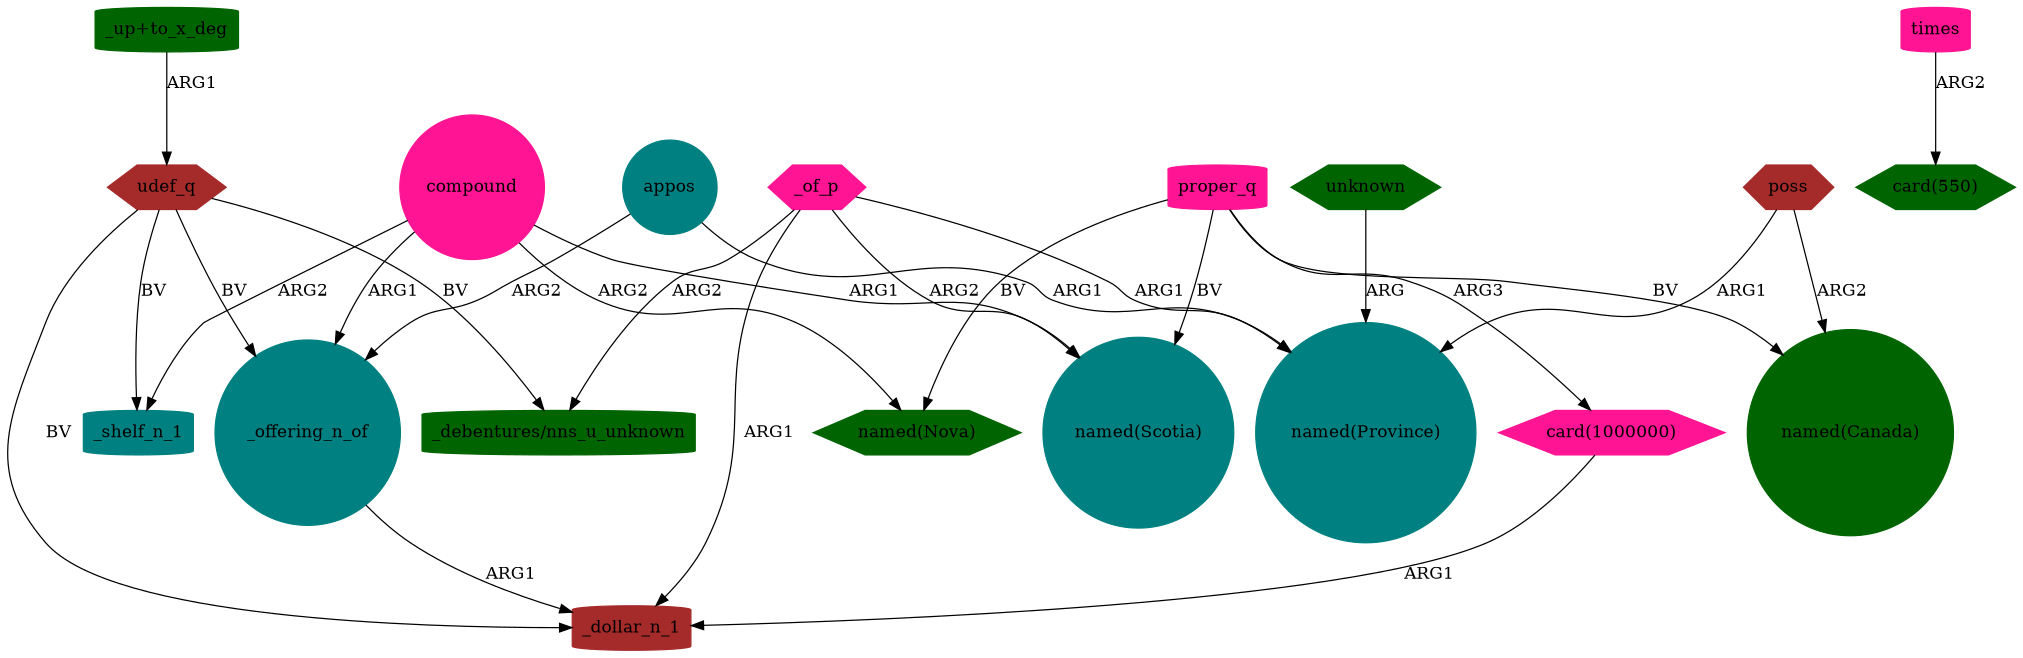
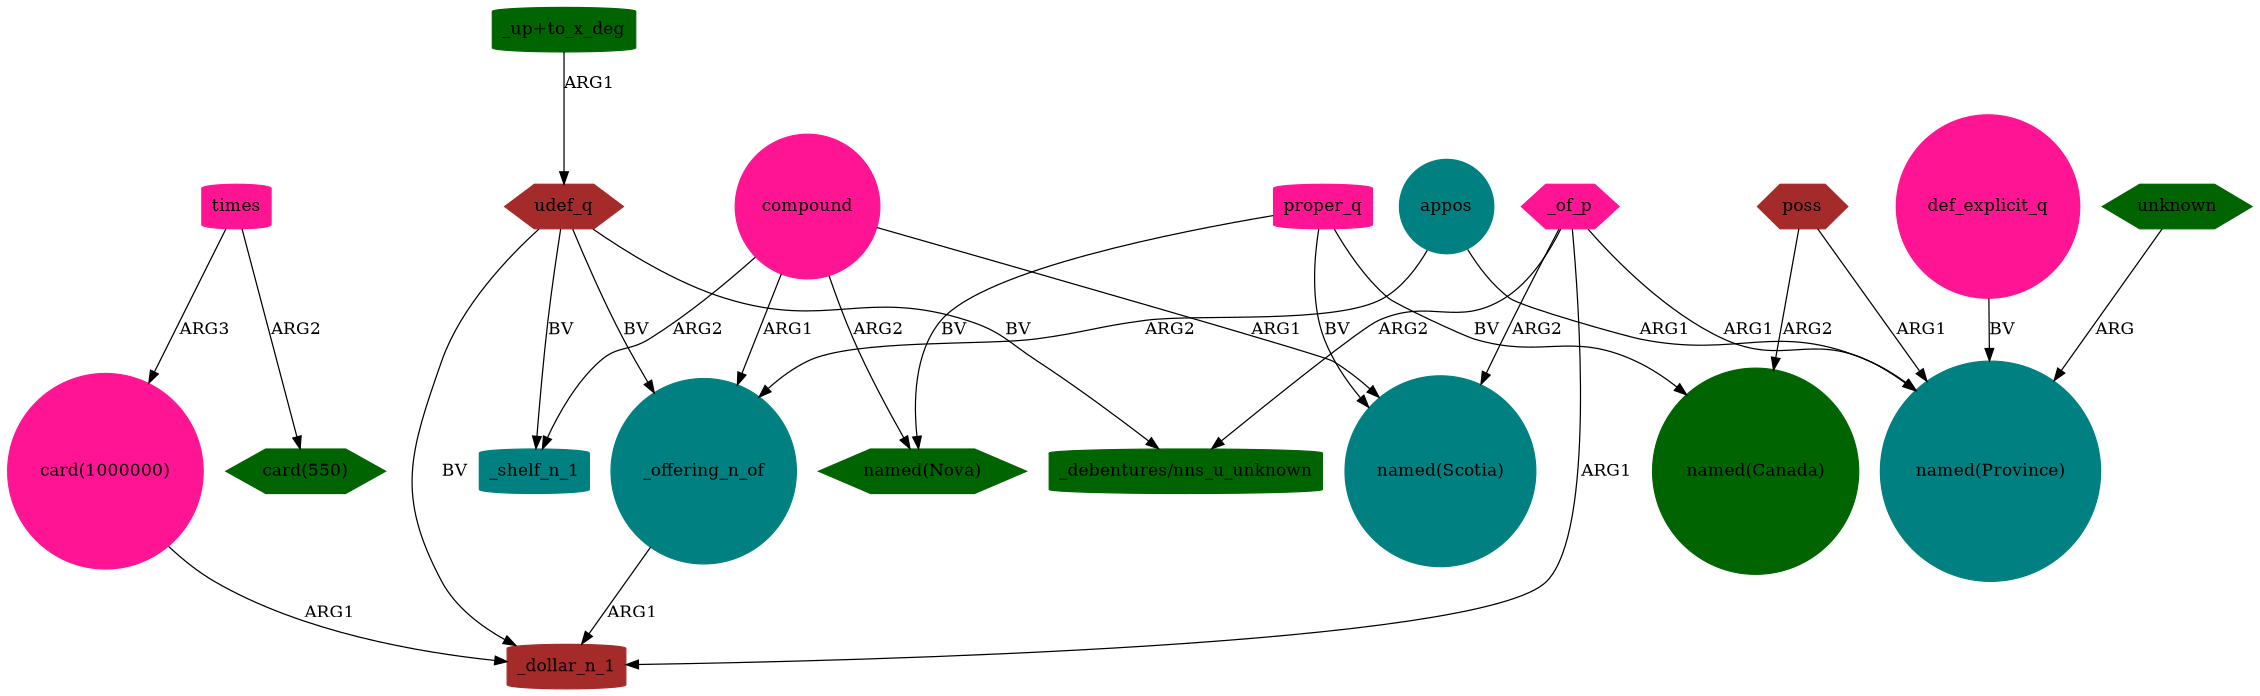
node "def_explicit_q": added
edge "proper_q" -> "card(1000000)": now "times" -> "card(1000000)"
node "card(1000000)": shape hexagon -> circle
